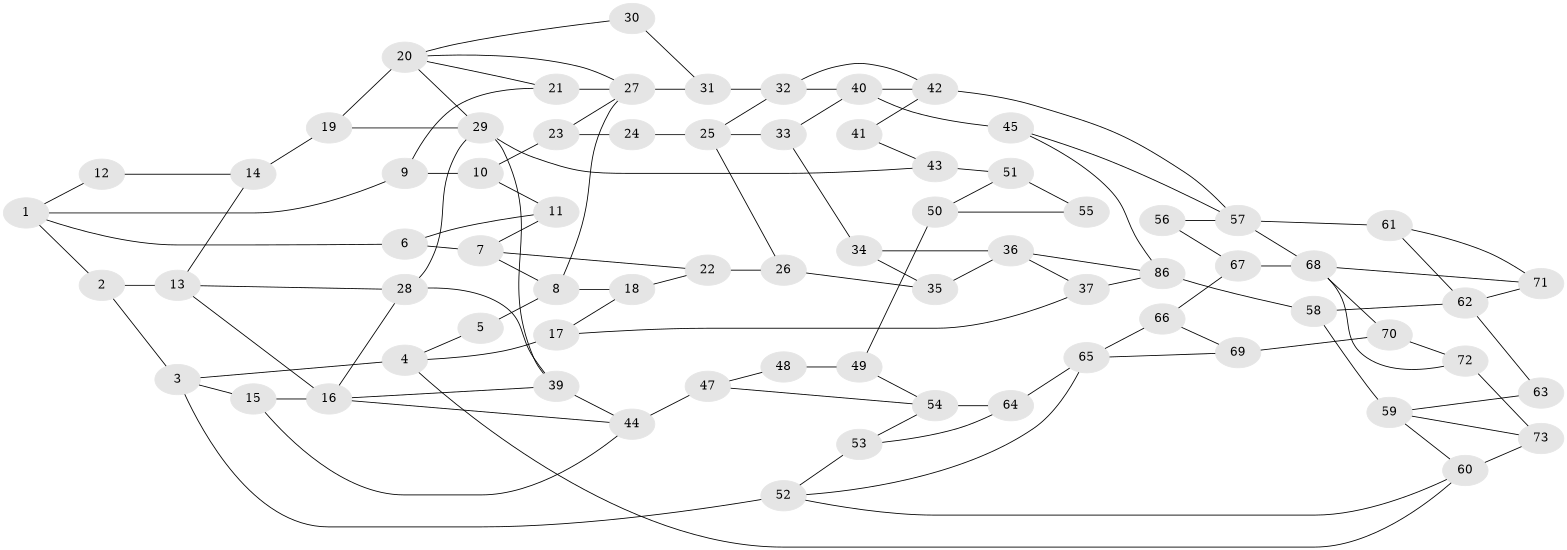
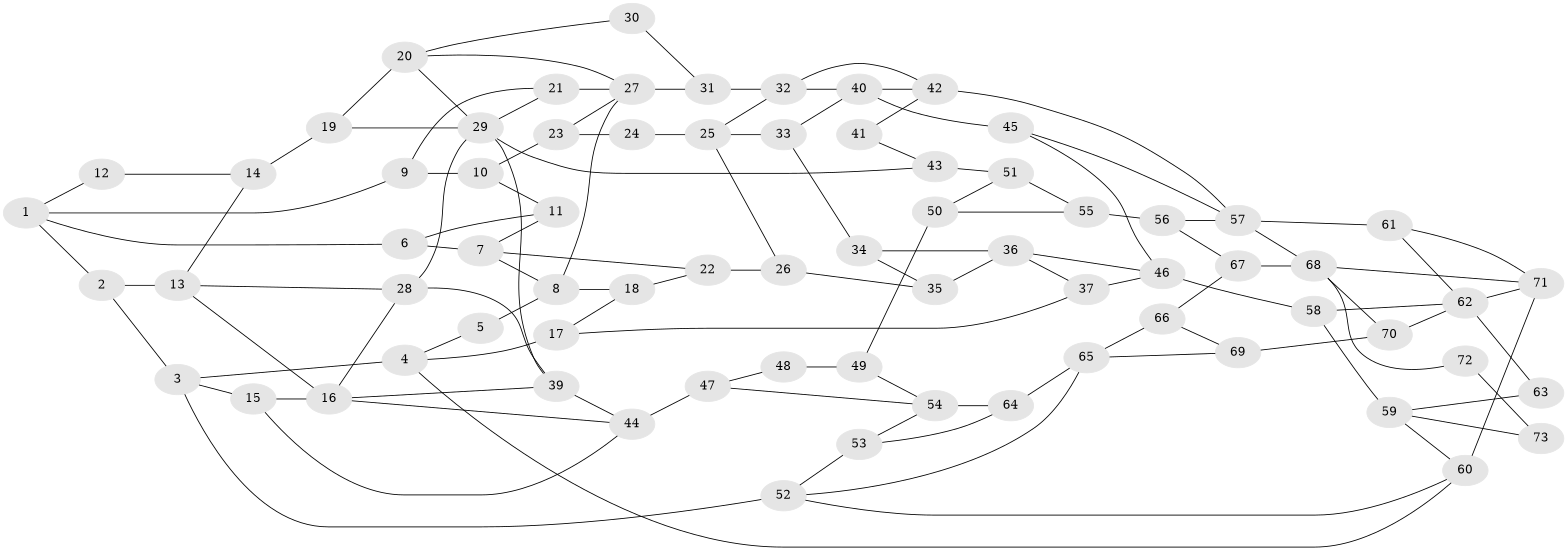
edge "20" -- "21": now "29" -- "21"
edge "55" -- "56": added
node "86": label "86" -> "46"
edge "70" -- "72": now "70" -- "62"
edge "73" -- "60": now "71" -- "60"
